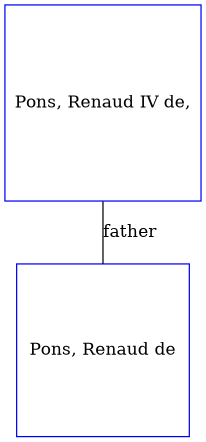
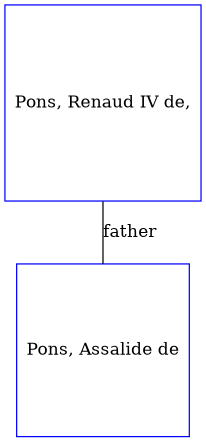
node "Pons, Renaud de": label "Pons, Renaud de" -> "Pons, Assalide de"
